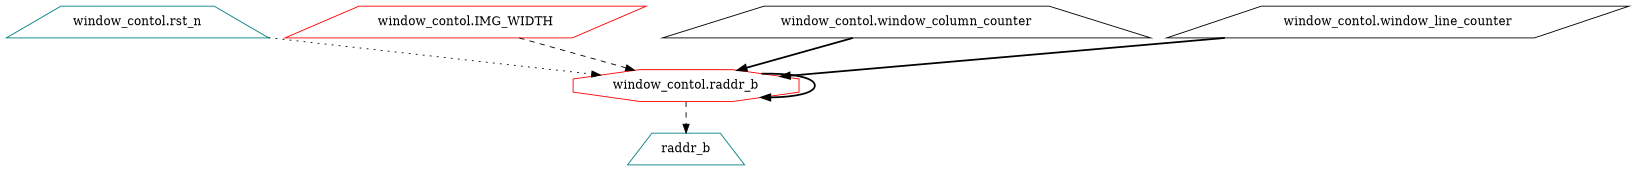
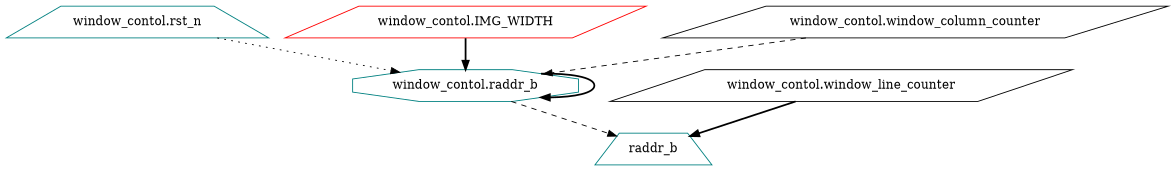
node "window_contol.window_column_counter": shape trapezium -> parallelogram
edge "window_contol.IMG_WIDTH" -> "window_contol.raddr_b": style dashed -> bold
edge "window_contol.window_column_counter" -> "window_contol.raddr_b": style bold -> dashed
edge "window_contol.window_line_counter" -> "window_contol.raddr_b": now "window_contol.window_line_counter" -> "raddr_b"
node "window_contol.raddr_b": color red -> teal
